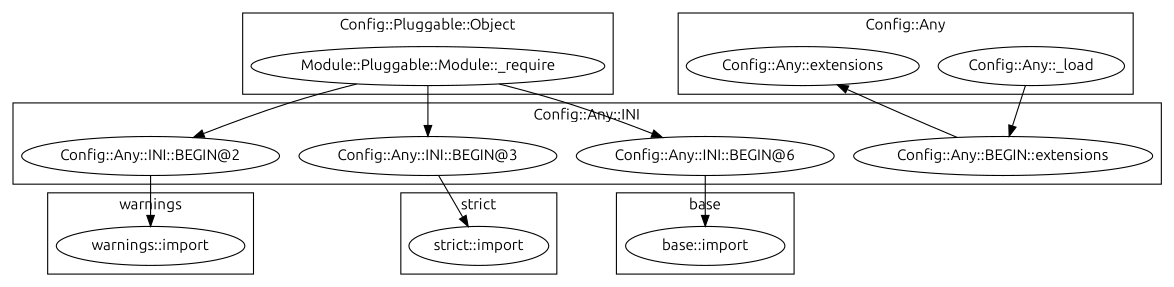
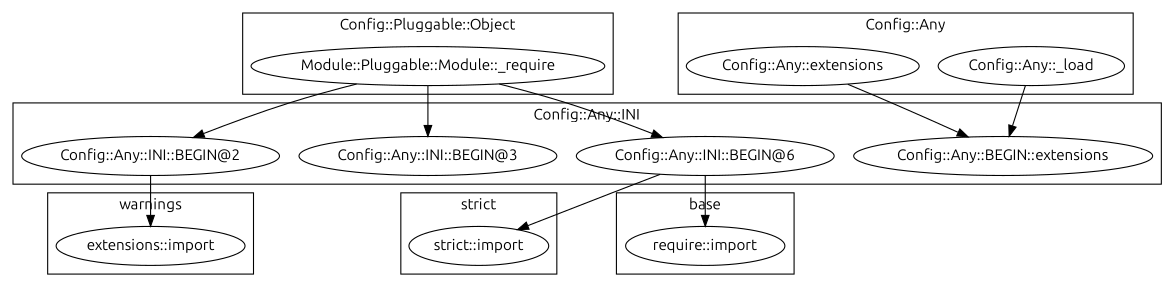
edge "Config::Any::BEGIN::extensions" -> "Config::Any::extensions": reversed
edge "Config::Any::INI::BEGIN@3" -> "strict::import": now "Config::Any::INI::BEGIN@6" -> "strict::import"
node "warnings::import": label "warnings::import" -> "extensions::import"
node "base::import": label "base::import" -> "require::import"
